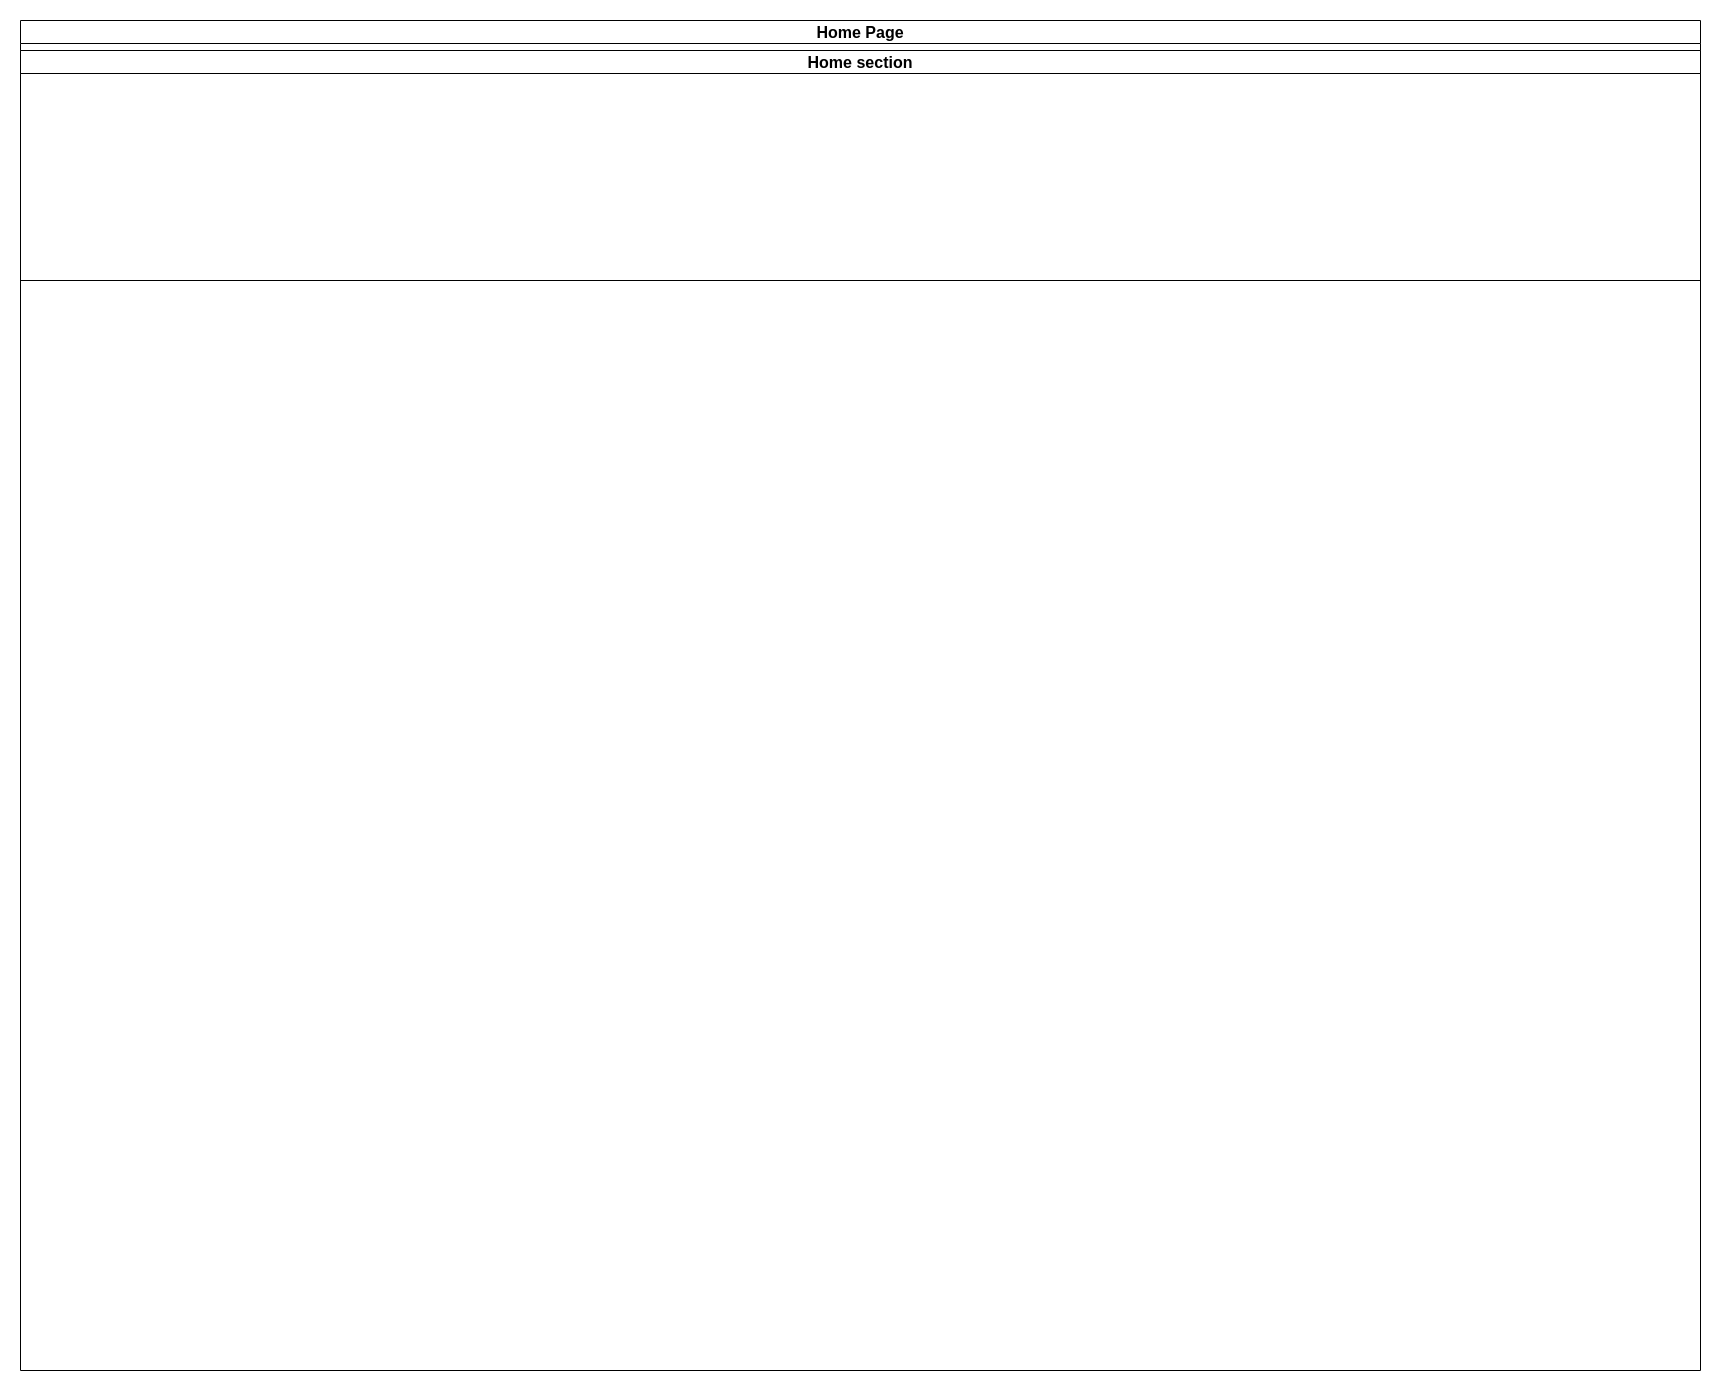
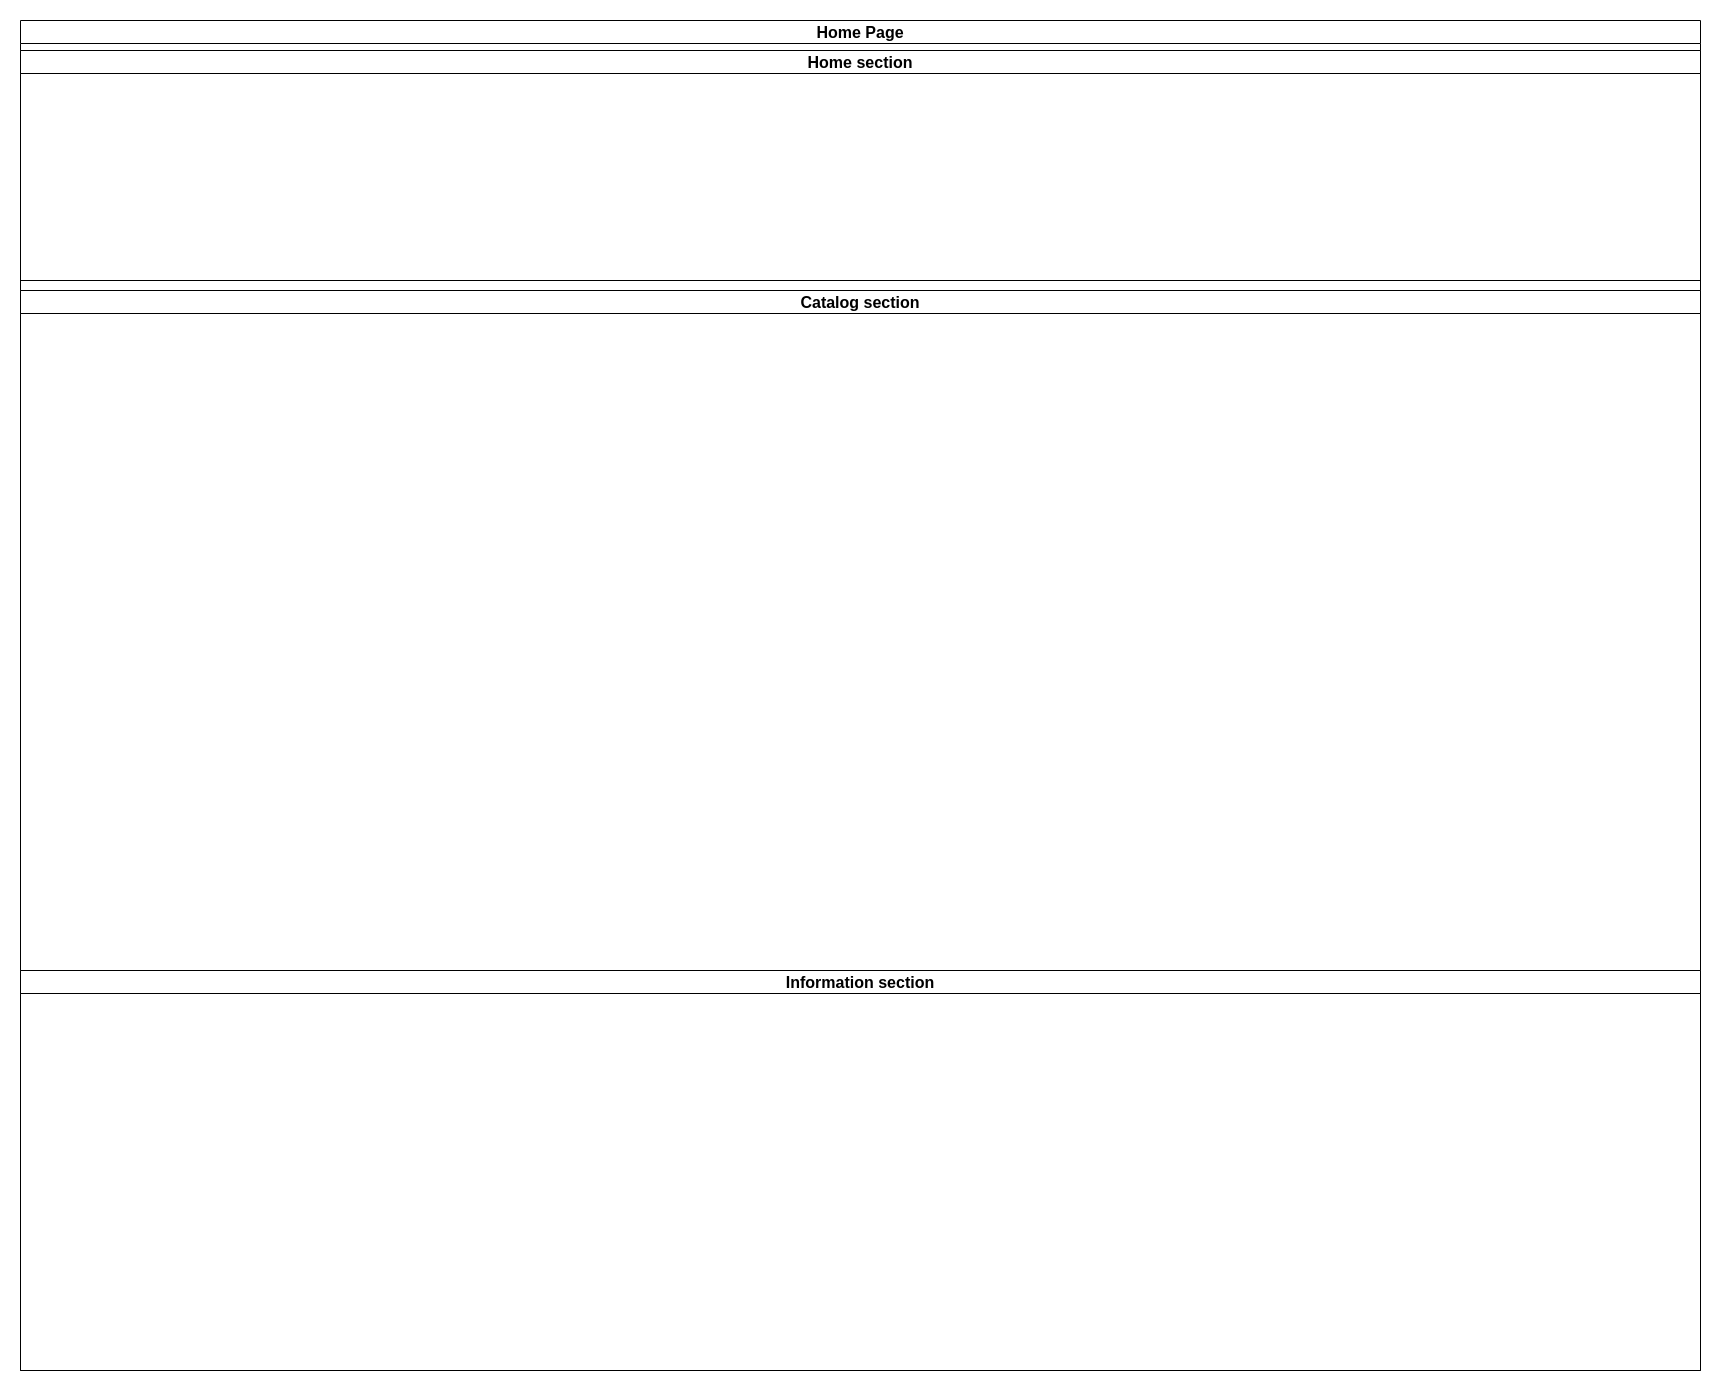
node "Catalog section": added
node "Information section": added
